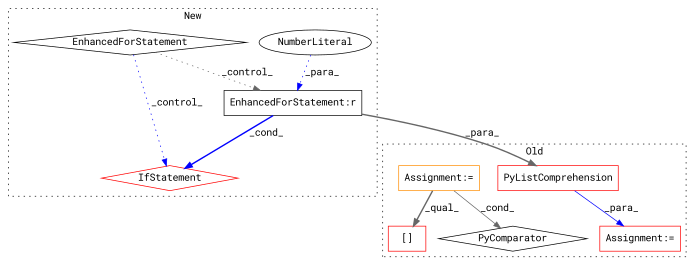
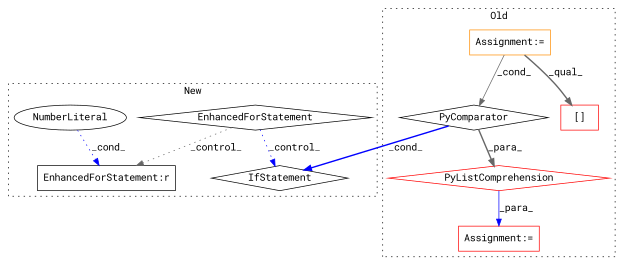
edge "NumberLiteral" -> "EnhancedForStatement:r": label "_para_" -> "_cond_"
edge "EnhancedForStatement:r" -> "PyListComprehension": now "PyComparator" -> "PyListComprehension"
edge "EnhancedForStatement:r" -> "IfStatement": now "PyComparator" -> "IfStatement"
node "IfStatement": color red -> black
node "PyListComprehension": shape box -> diamond
